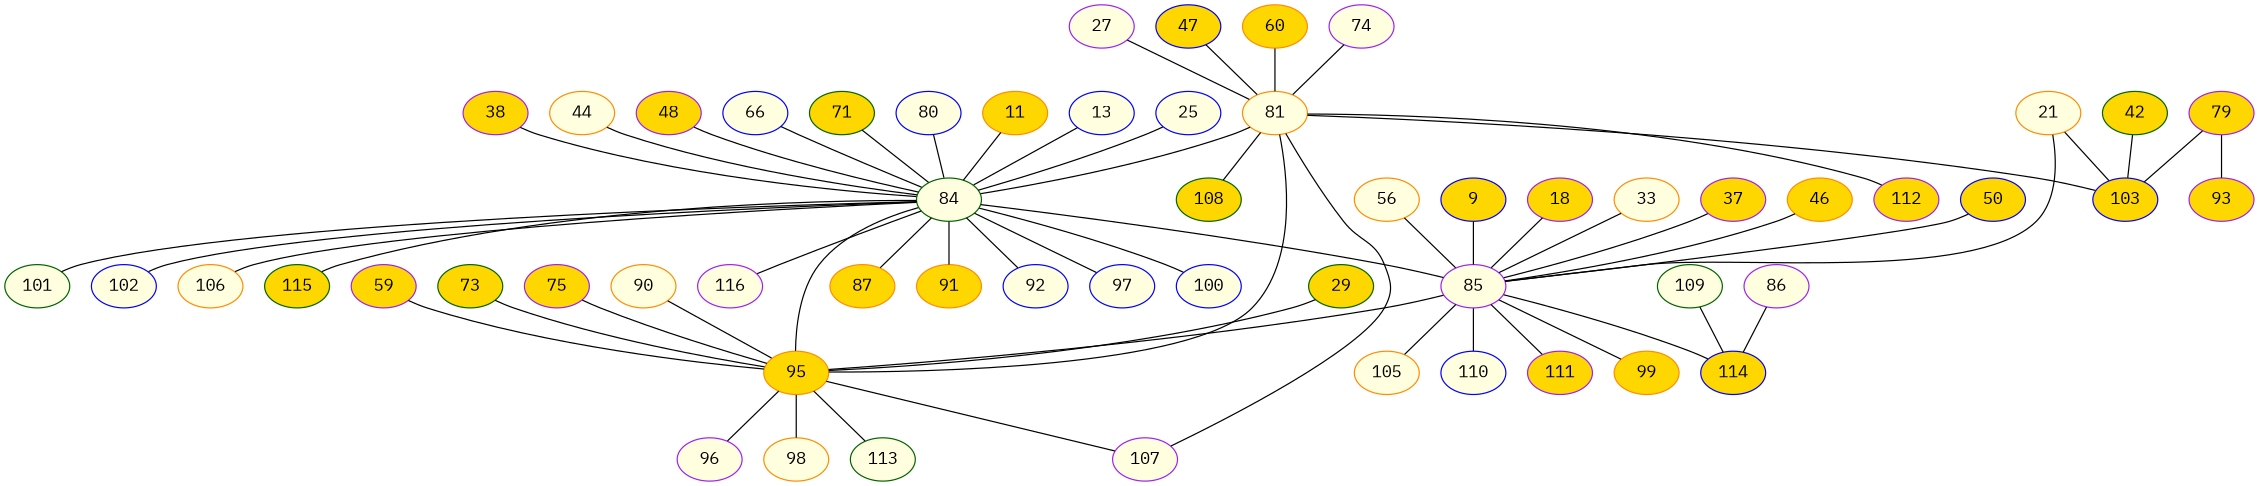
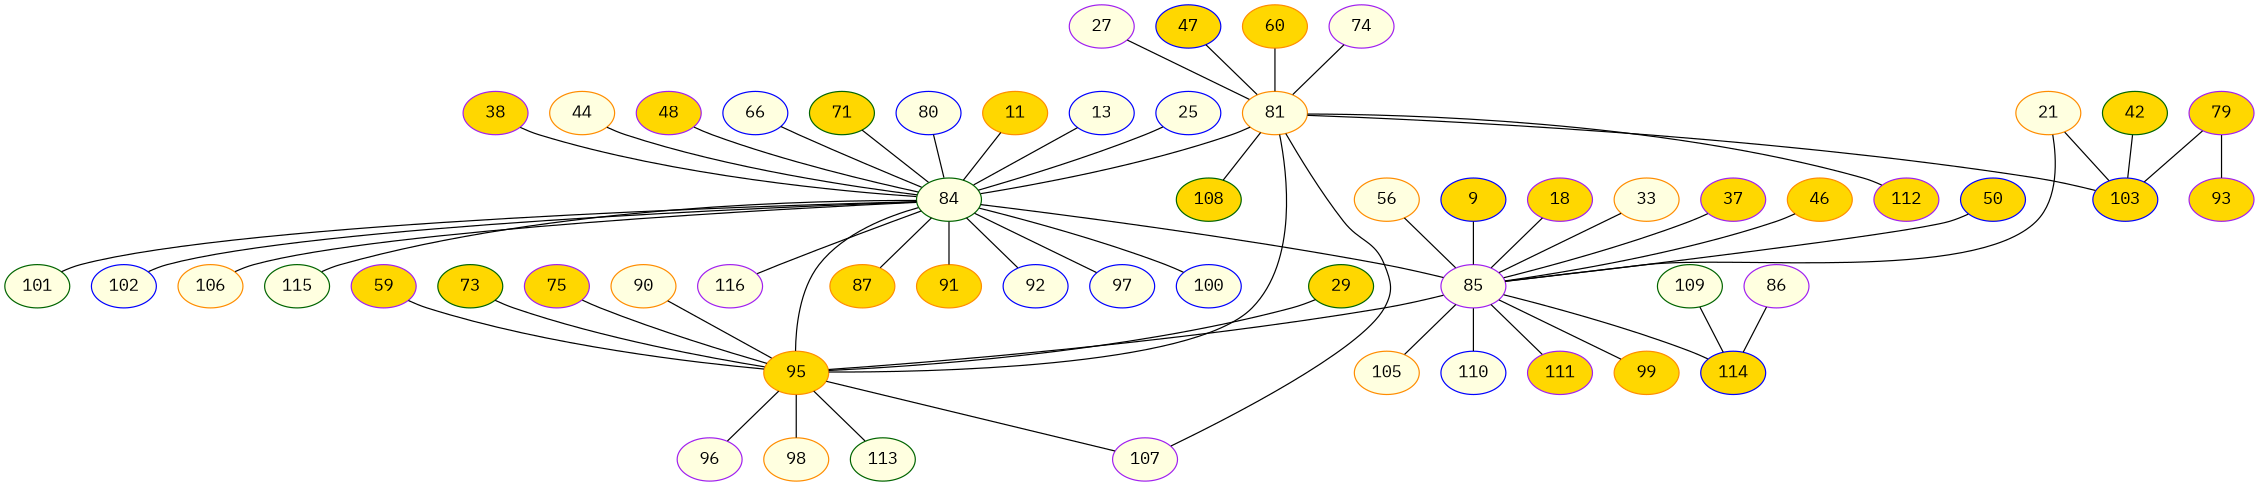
node "115": fillcolor gold -> lightyellow
